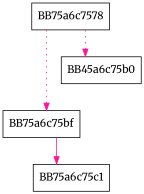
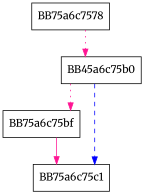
edge "BB75a6c7578" -> "BB75a6c75bf": now "BB45a6c75b0" -> "BB75a6c75bf"
edge "BB45a6c75b0" -> "BB75a6c75c1": added
